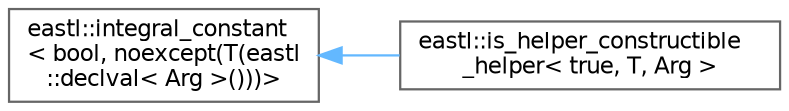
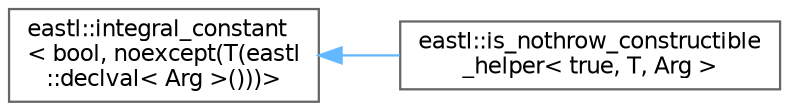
node "eastl::is_helper_constructible _helper< true, T, Arg >": label "eastl::is_helper_constructible _helper< true, T, Arg >" -> "eastl::is_nothrow_constructible _helper< true, T, Arg >"
